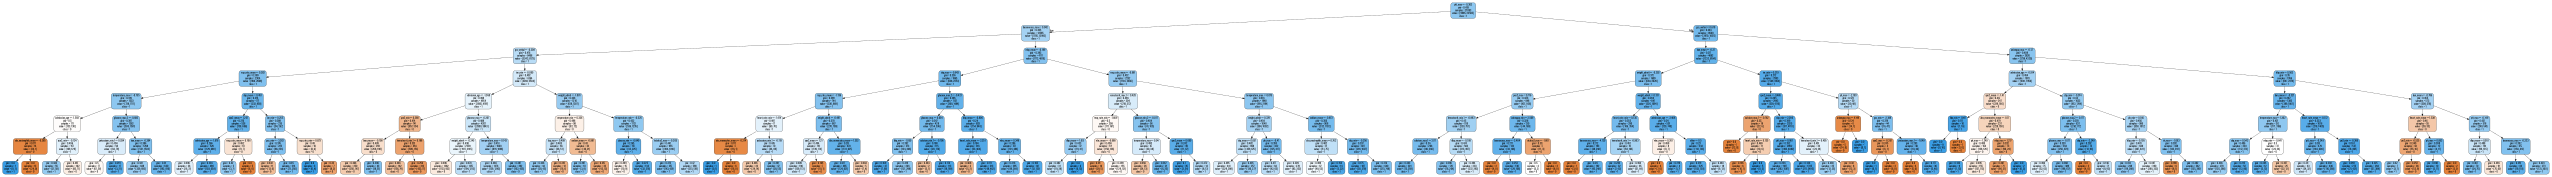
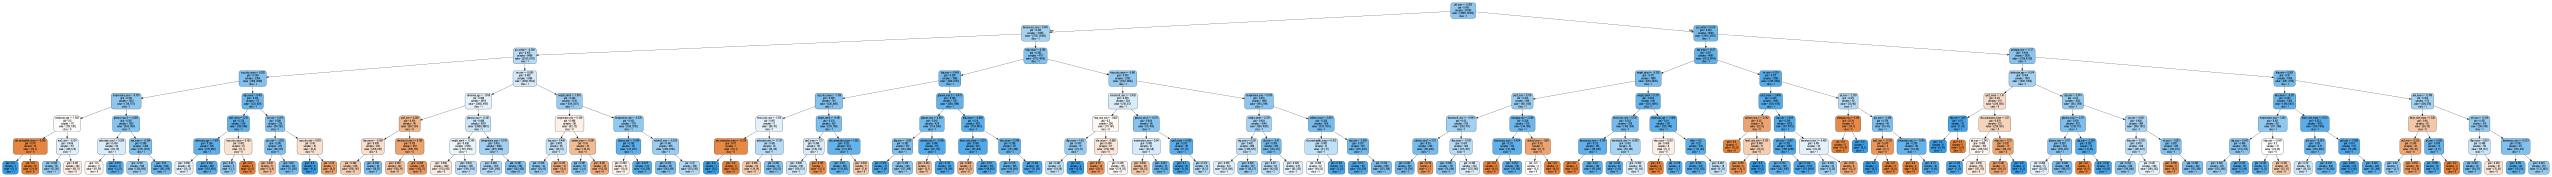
node "gini = 0.219 samples = 5 value = [7, 1] class = 0": added
node "gini = 0.146 samples = 71 value = [8, 93] class = 1": fillcolor #c0e0f7 -> #4aa5e7
